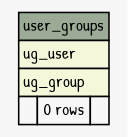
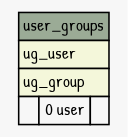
node "user_groups": text "0 rows" -> "0 user"
